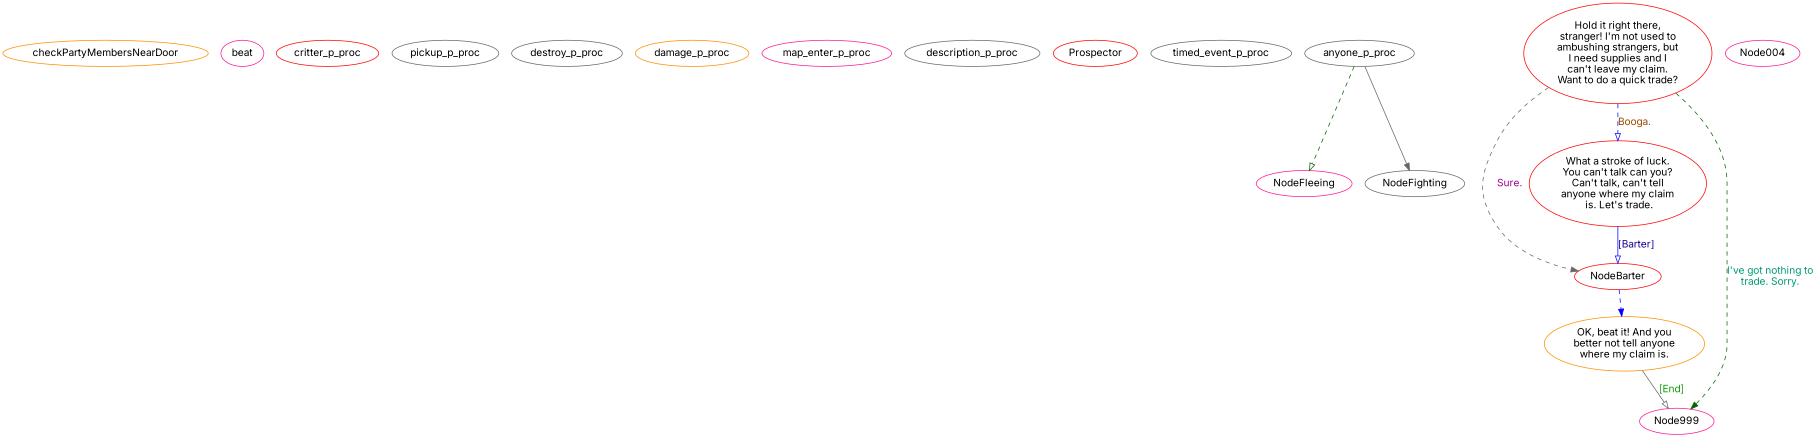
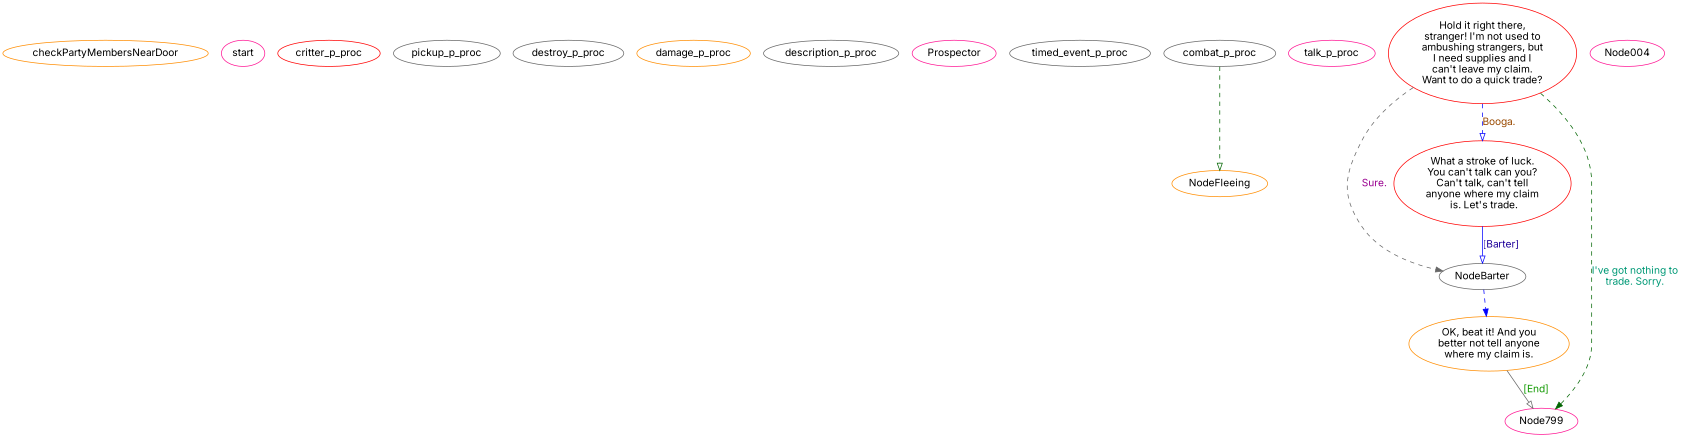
node "beat": label "beat" -> "start"
node "map_enter_p_proc": removed
node "Prospector": color red -> deeppink
node "talk_p_proc": added
node "anyone_p_proc": label "anyone_p_proc" -> "combat_p_proc"
node "NodeFleeing": color deeppink -> darkorange
node "NodeFighting": removed
node "NodeBarter": color red -> gray40
node "Node999": label "Node999" -> "Node799"
